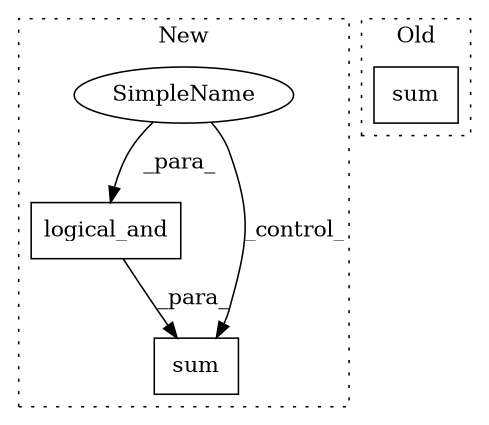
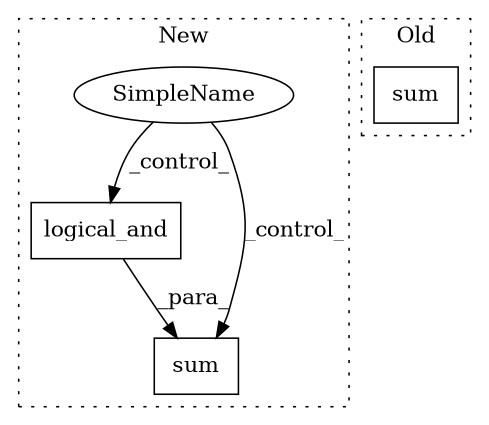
edge "SimpleName" -> "logical_and": label "_para_" -> "_control_"
